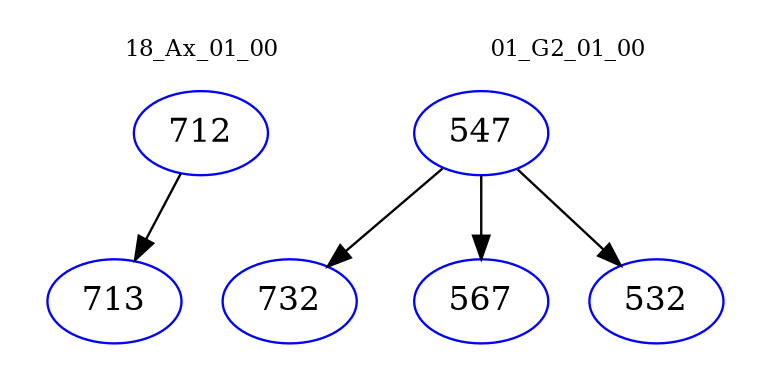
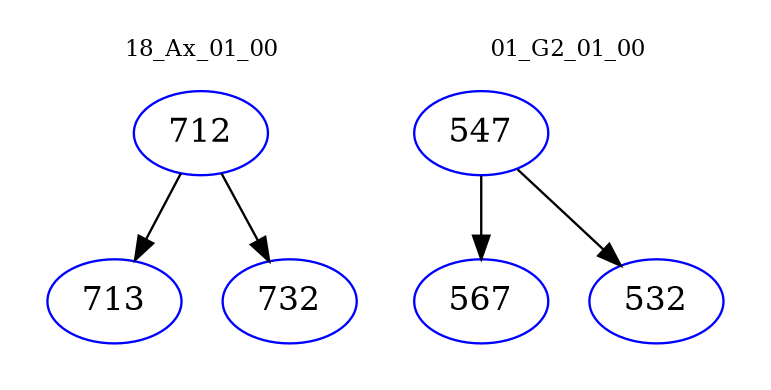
edge "547" -> "732": now "712" -> "732"
